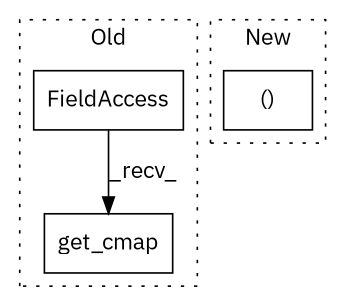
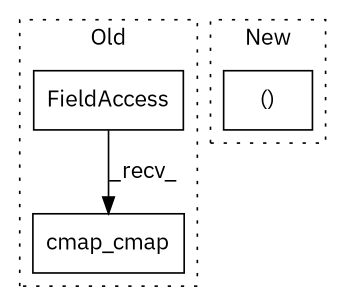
node "get_cmap": label "get_cmap" -> "cmap_cmap"
